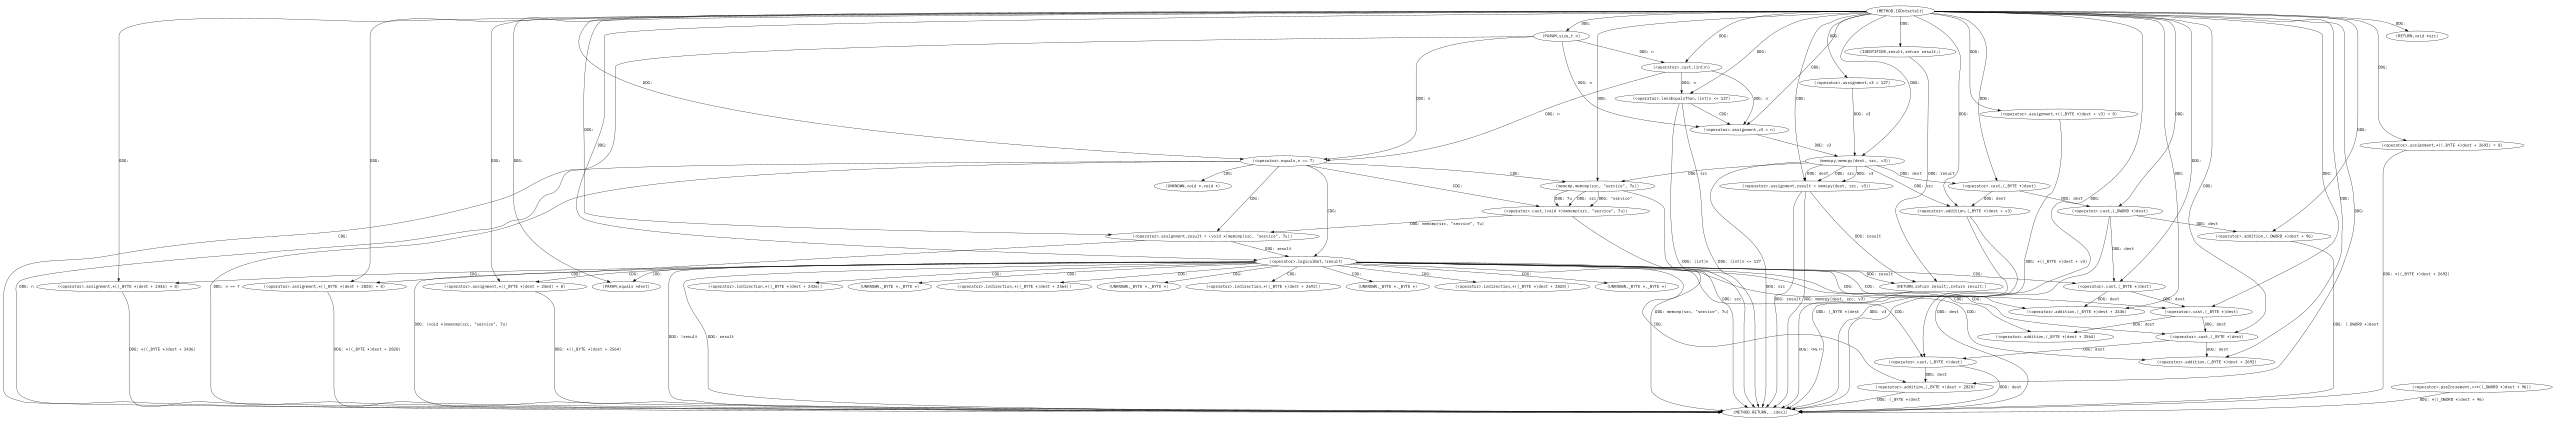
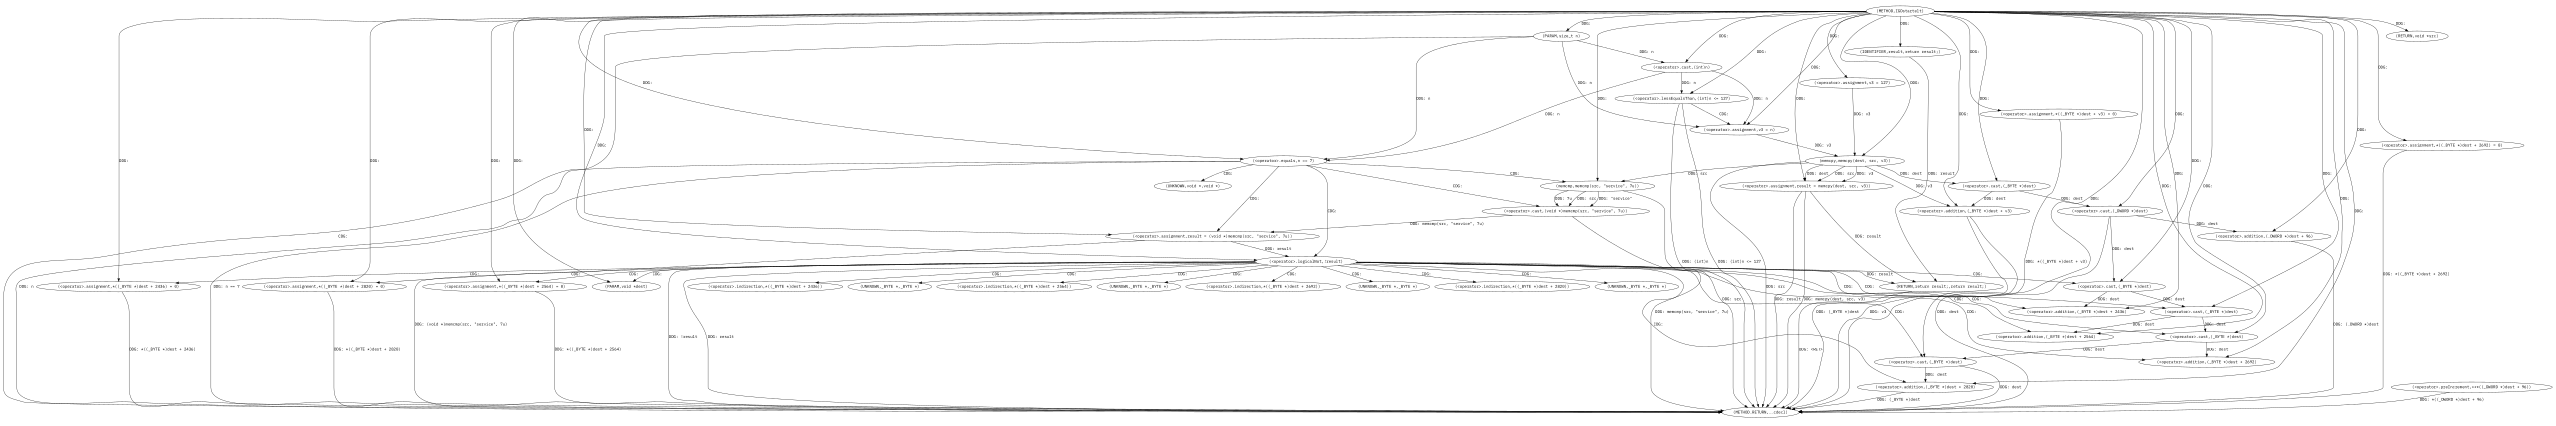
edge "(METHOD,IGDstartelt)" -> "(<operator>.addition,(_BYTE *)dest + 2564)": added, label "DDG:"
edge "(memcpy,memcpy(dest, src, v3))" -> "(<operator>.addition,(_BYTE *)dest + v3)": label "DDG: src" -> "DDG: v3"
node "(PARAM,equals *dest)": label "(PARAM,equals *dest)" -> "(PARAM,void *dest)"
